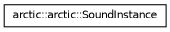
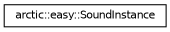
node "arctic::arctic::SoundInstance": label "arctic::arctic::SoundInstance" -> "arctic::easy::SoundInstance"
